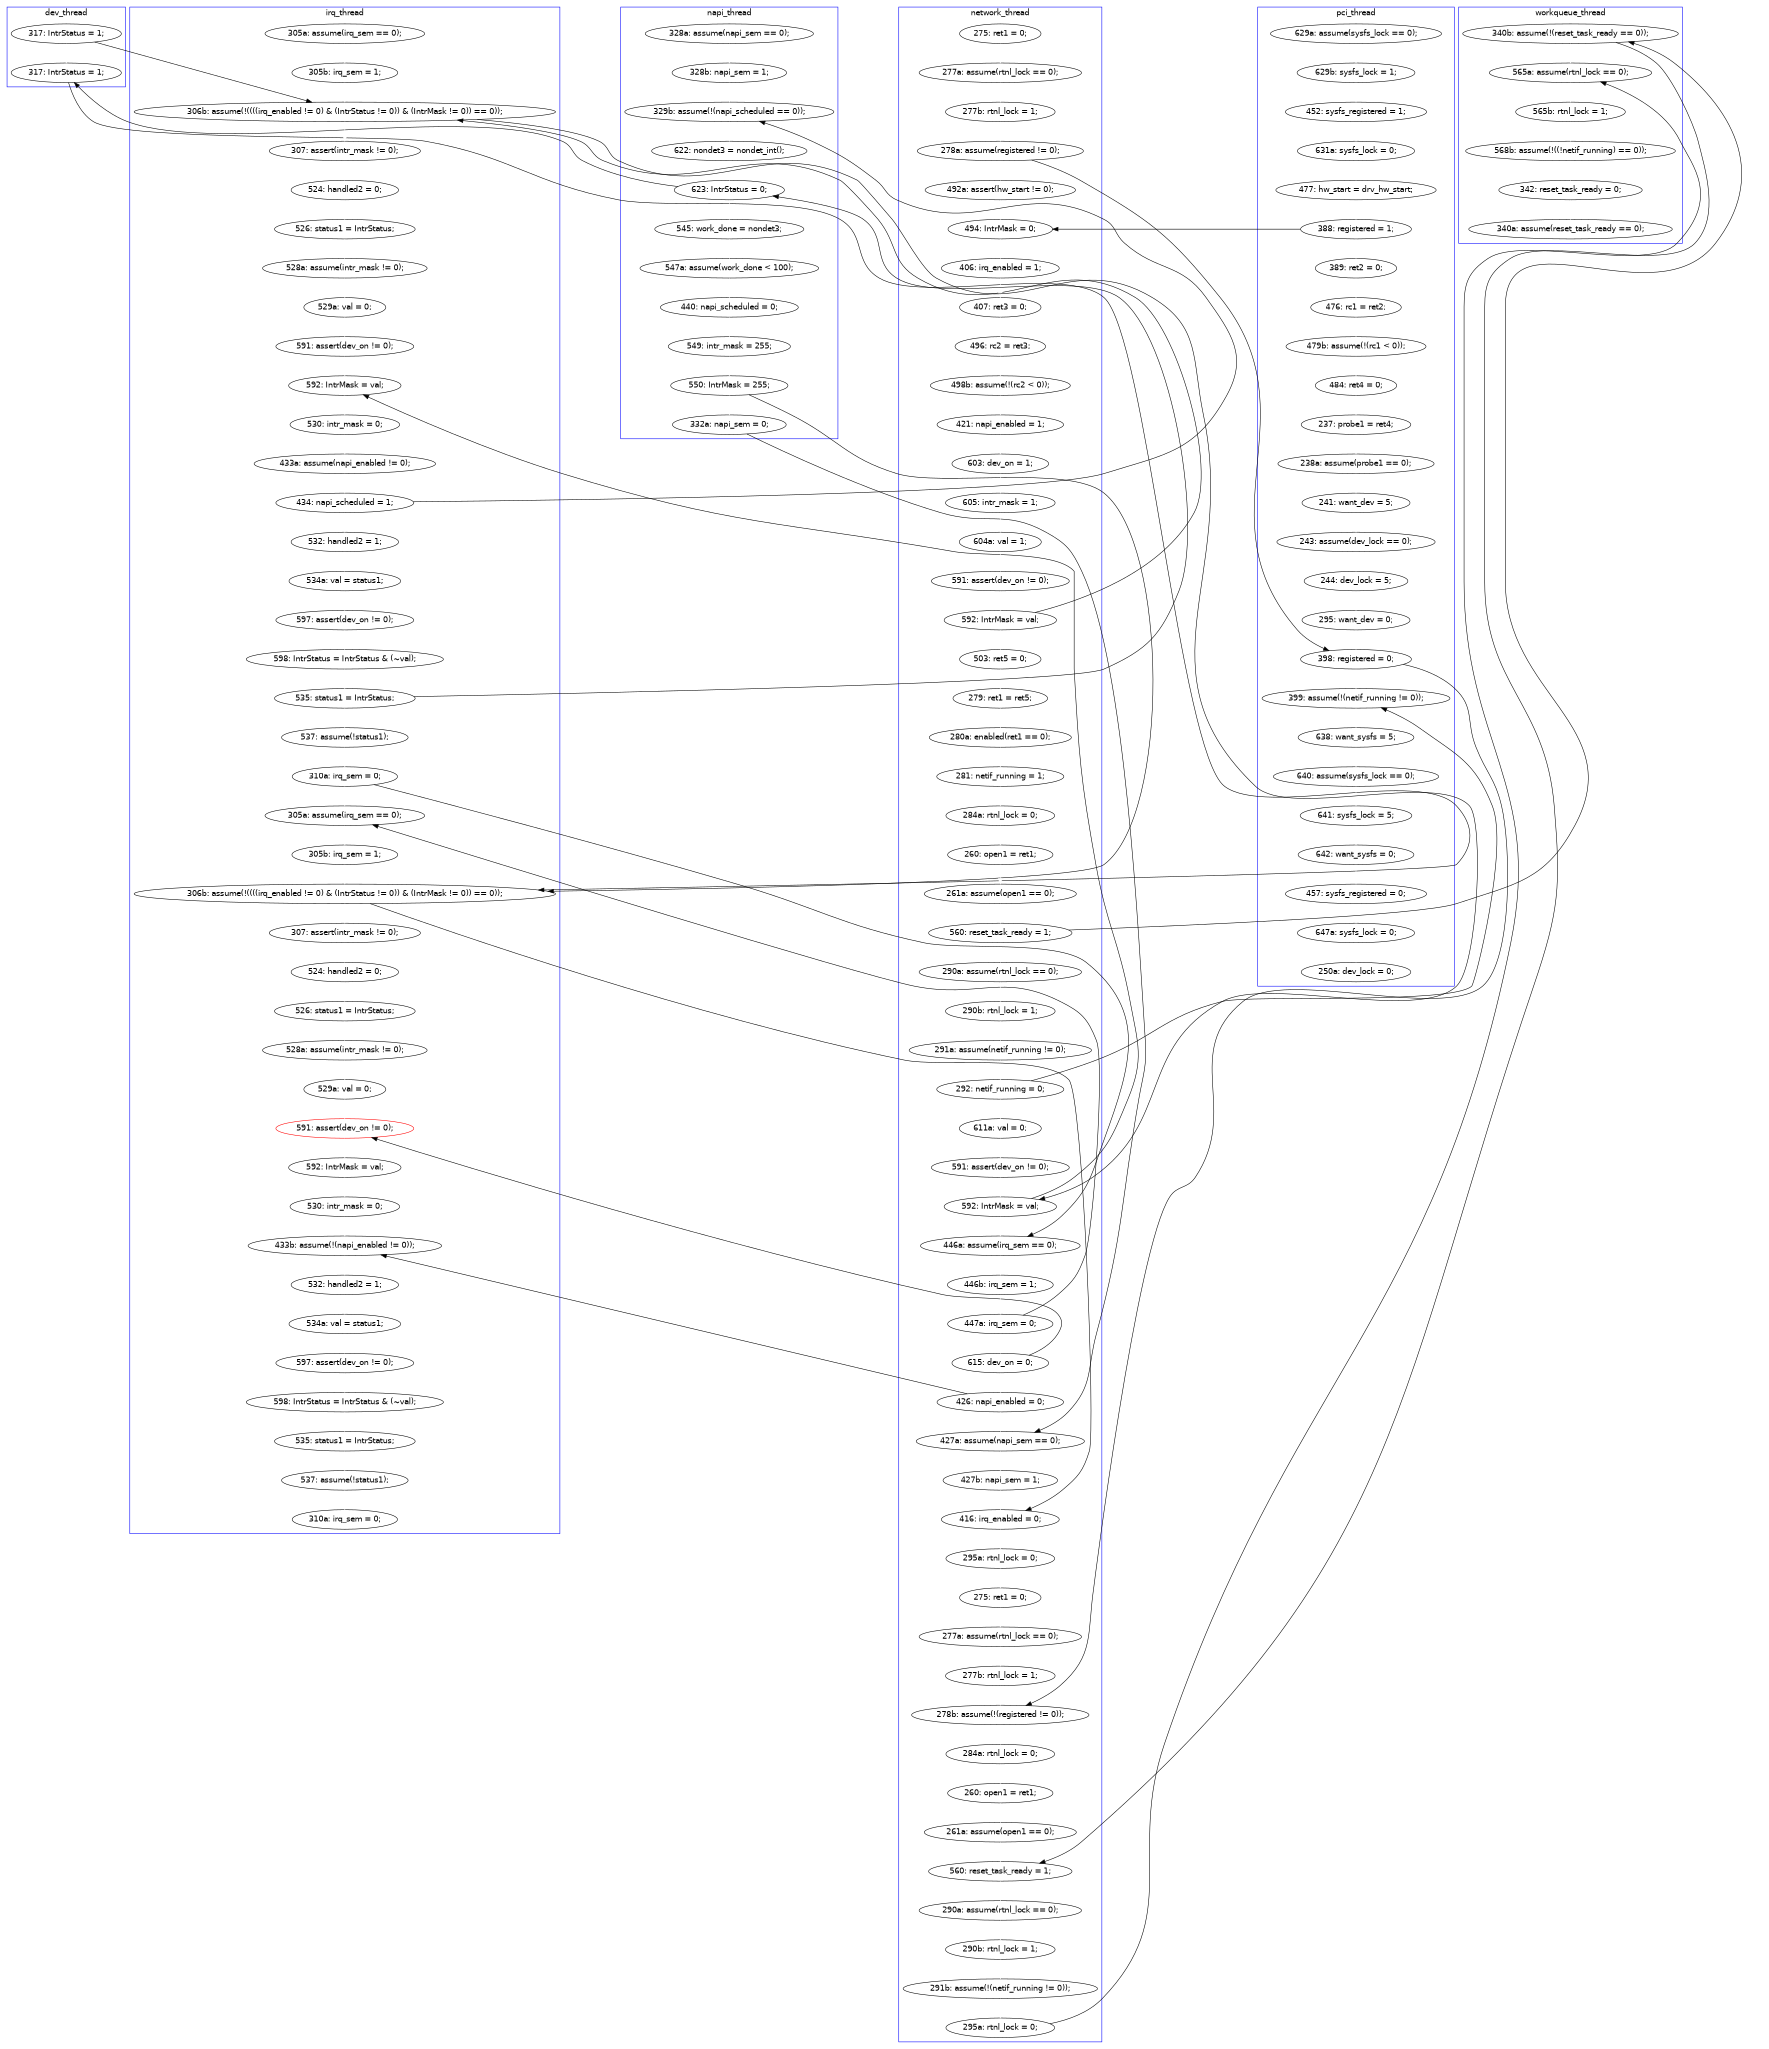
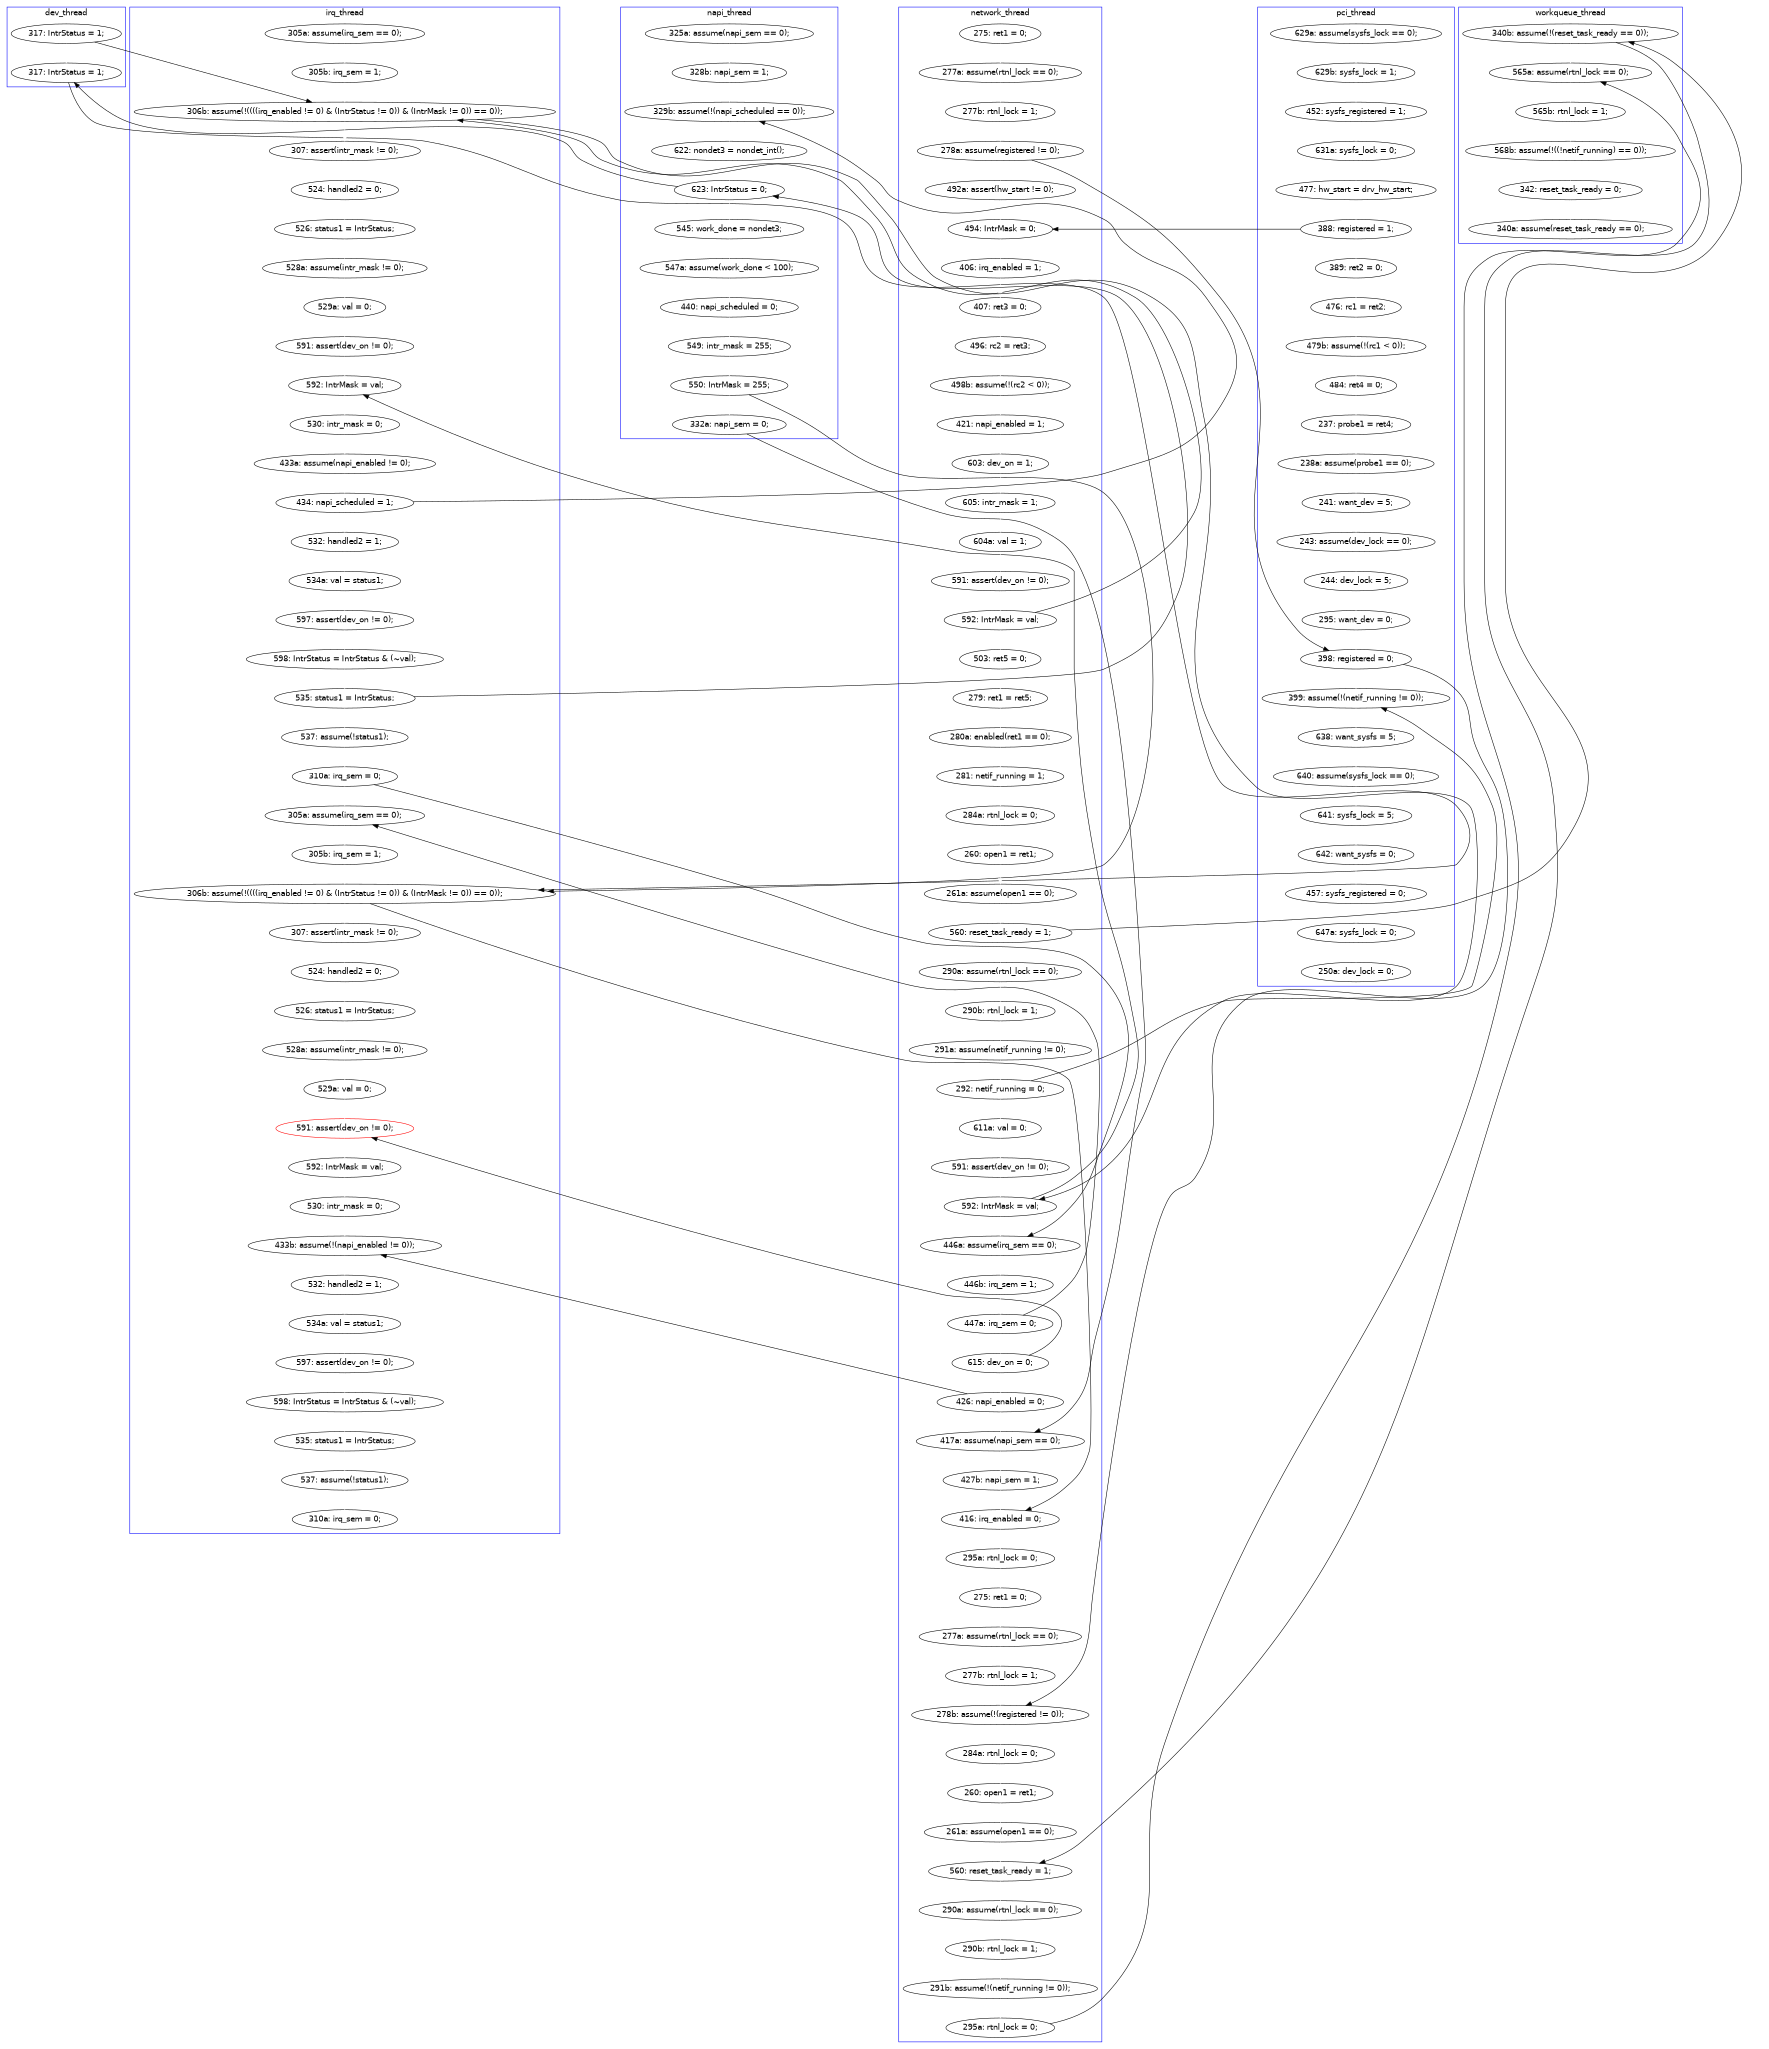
node "328a: assume(napi_sem == 0);": label "328a: assume(napi_sem == 0);" -> "325a: assume(napi_sem == 0);"
node "427a: assume(napi_sem == 0);": label "427a: assume(napi_sem == 0);" -> "417a: assume(napi_sem == 0);"
